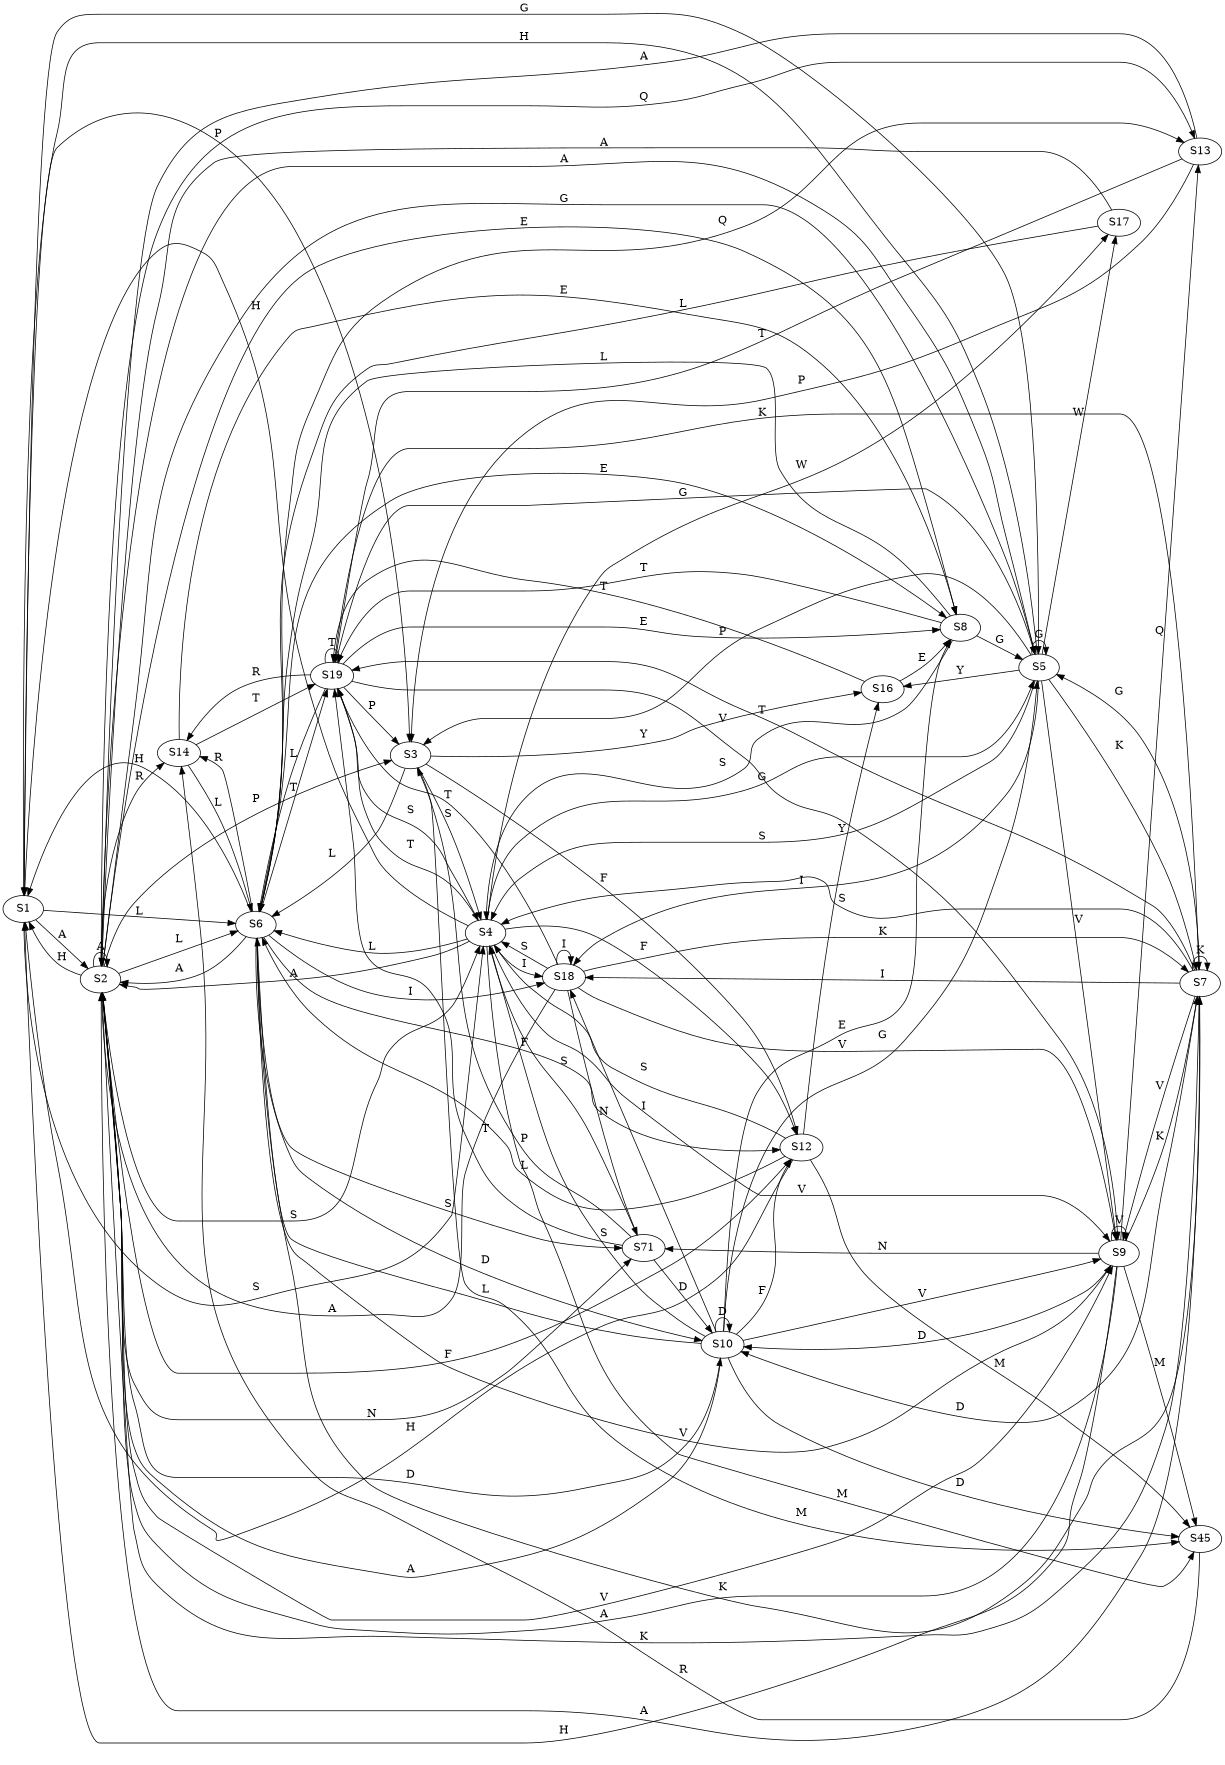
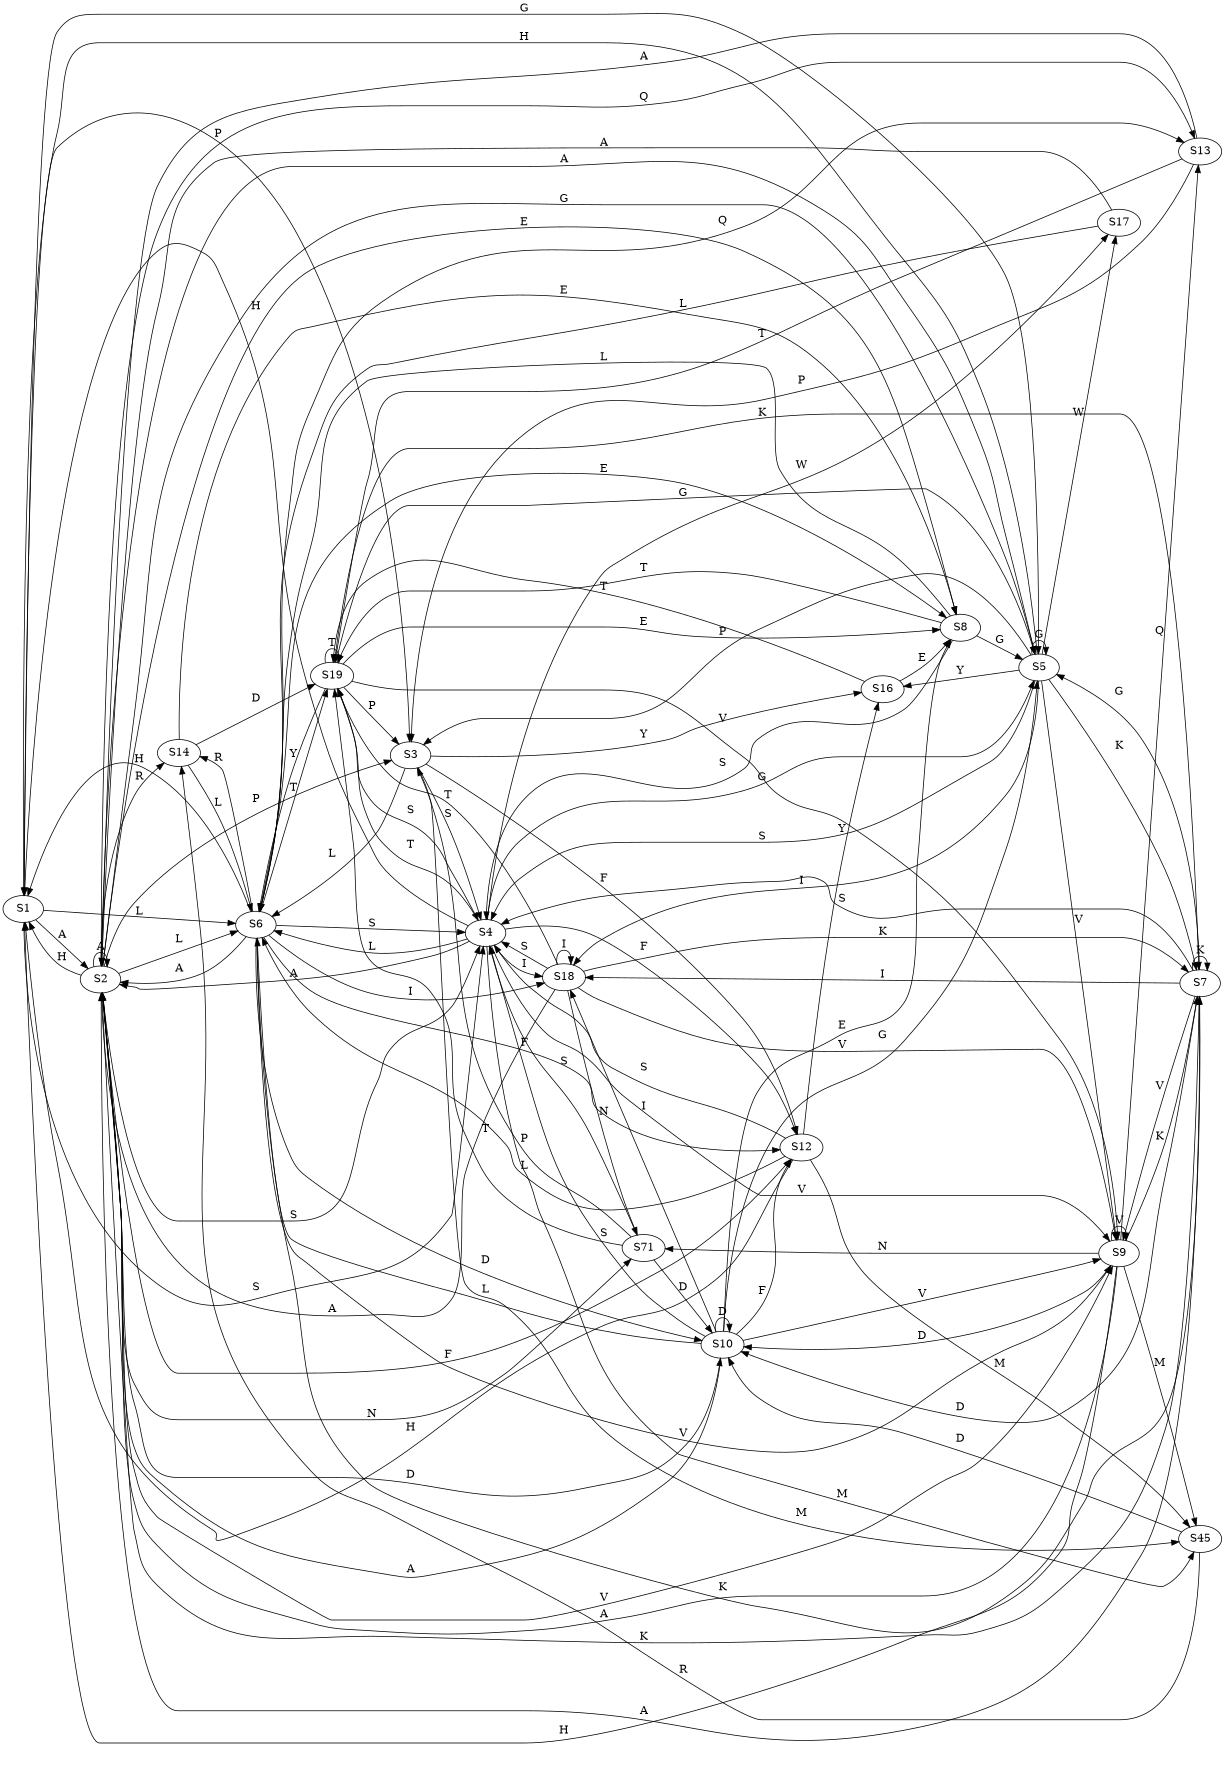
edge "S19" -> "S14": removed, label "R"
edge "S14" -> "S19": label "T" -> "D"
edge "S7" -> "S19": removed, label "T"
edge "S19" -> "S6": label "L" -> "Y"
edge "S6" -> "S71": now "S6" -> "S4"
edge "S10" -> "S45": reversed
